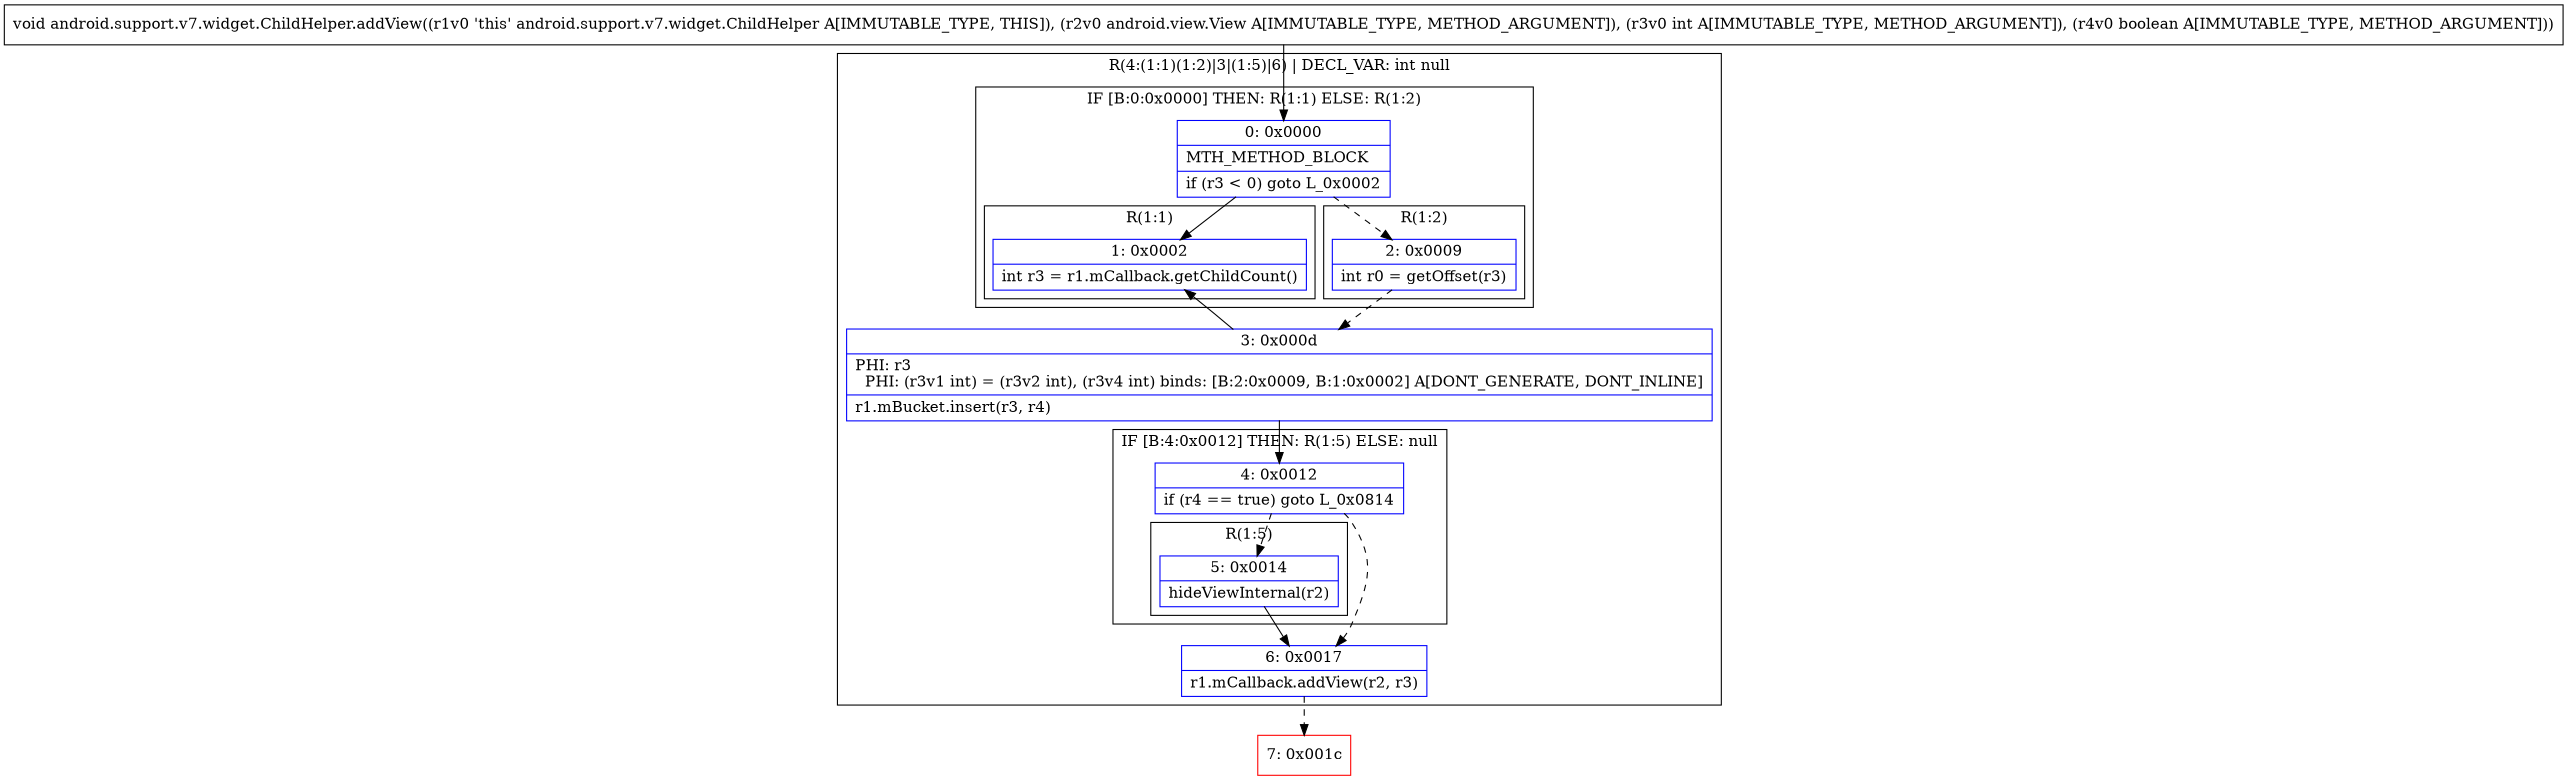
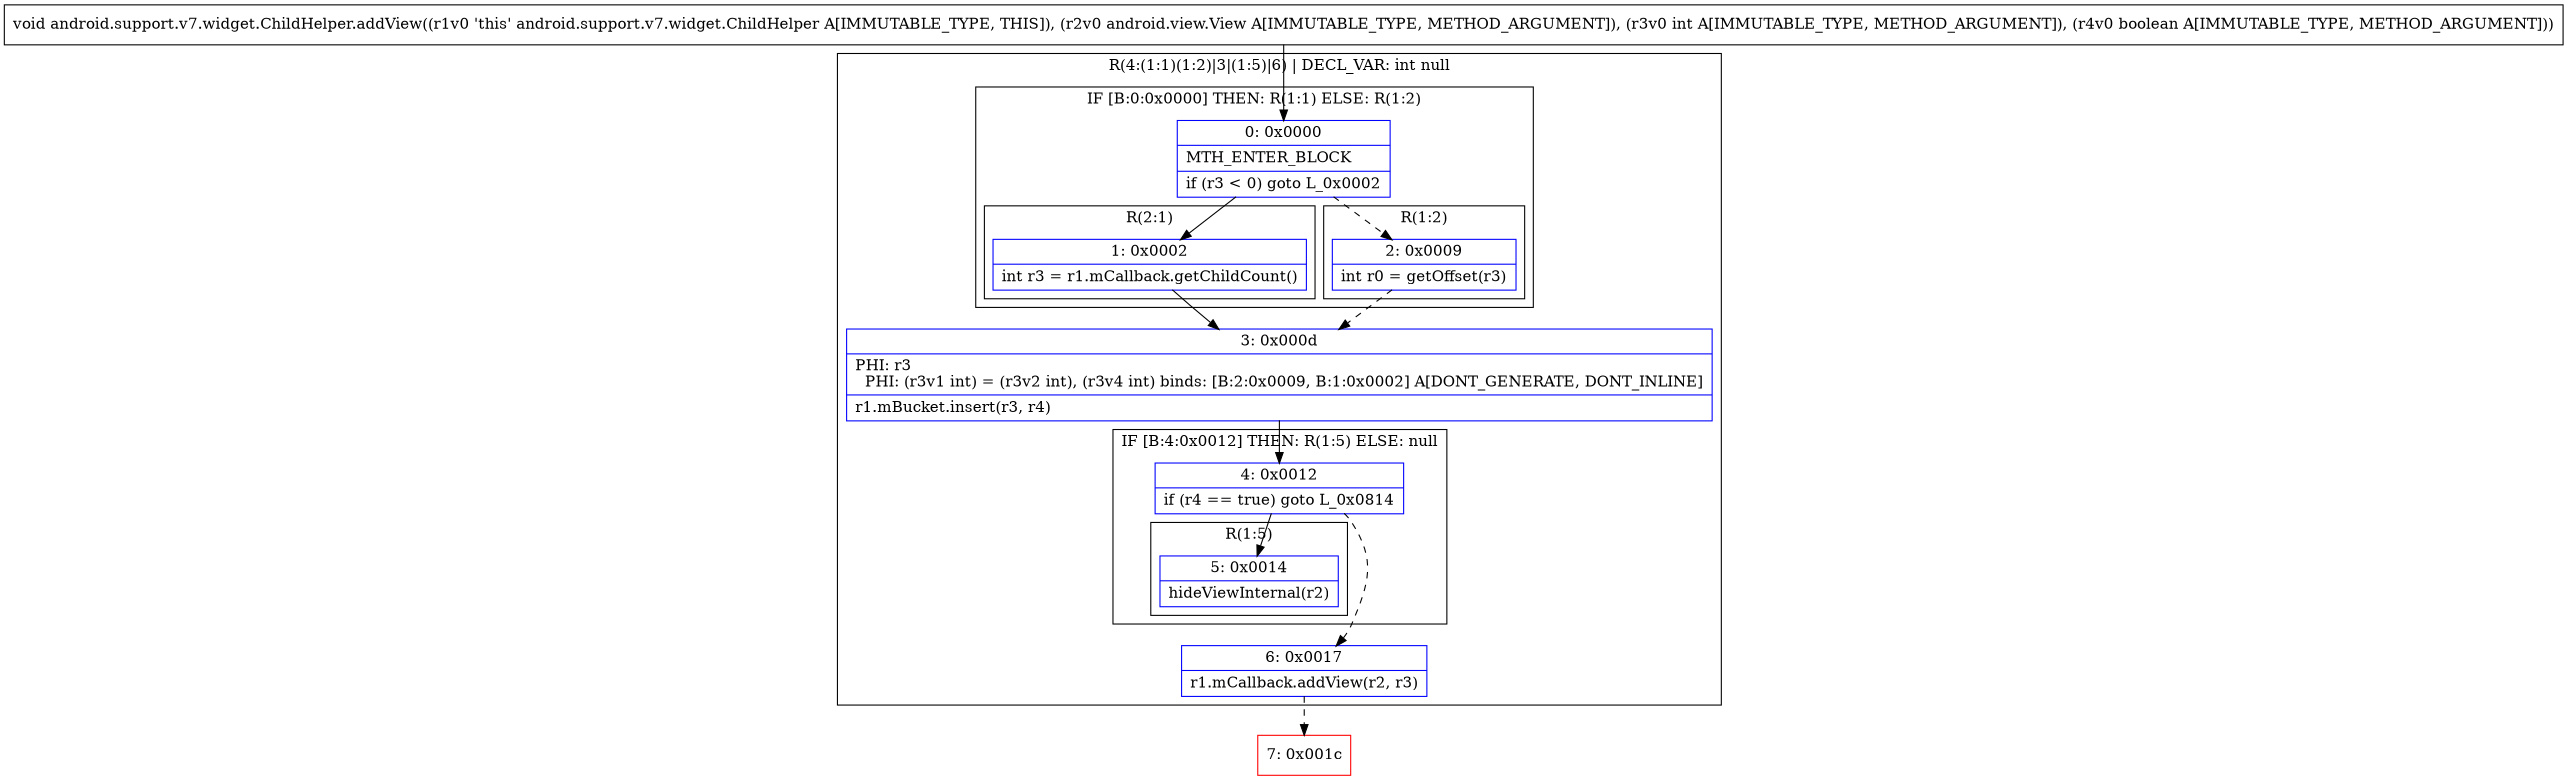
node "0: 0x0000": text "MTH_METHOD_BLOCK" -> "MTH_ENTER_BLOCK"
cluster "R(1:1)": label "R(1:1)" -> "R(2:1)"
edge "3: 0x000d" -> "1: 0x0002": reversed
edge "4: 0x0012" -> "5: 0x0014": style dashed -> solid
edge "5: 0x0014" -> "6: 0x0017": removed
